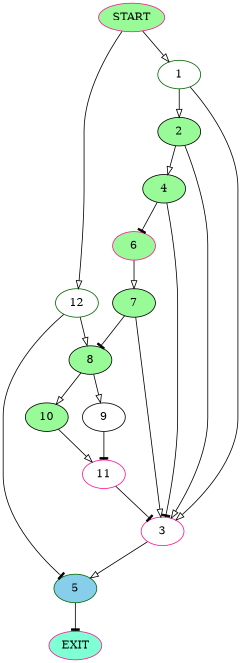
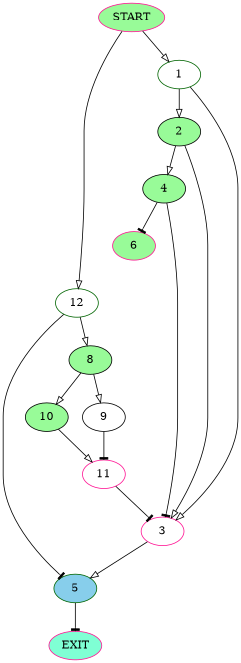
node "7": removed
